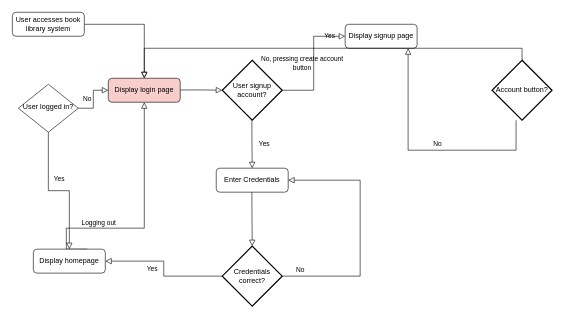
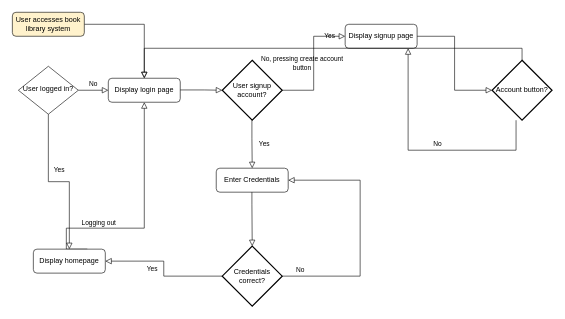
node "User accesses book library system": fillcolor #ffffff -> #fff2cc
edge "Display signup page" -> "Account button?": added
node "Display login page": fillcolor #f8cecc -> #ffffff
node "User logged in?": moved (48, 108) -> (48, 90)
